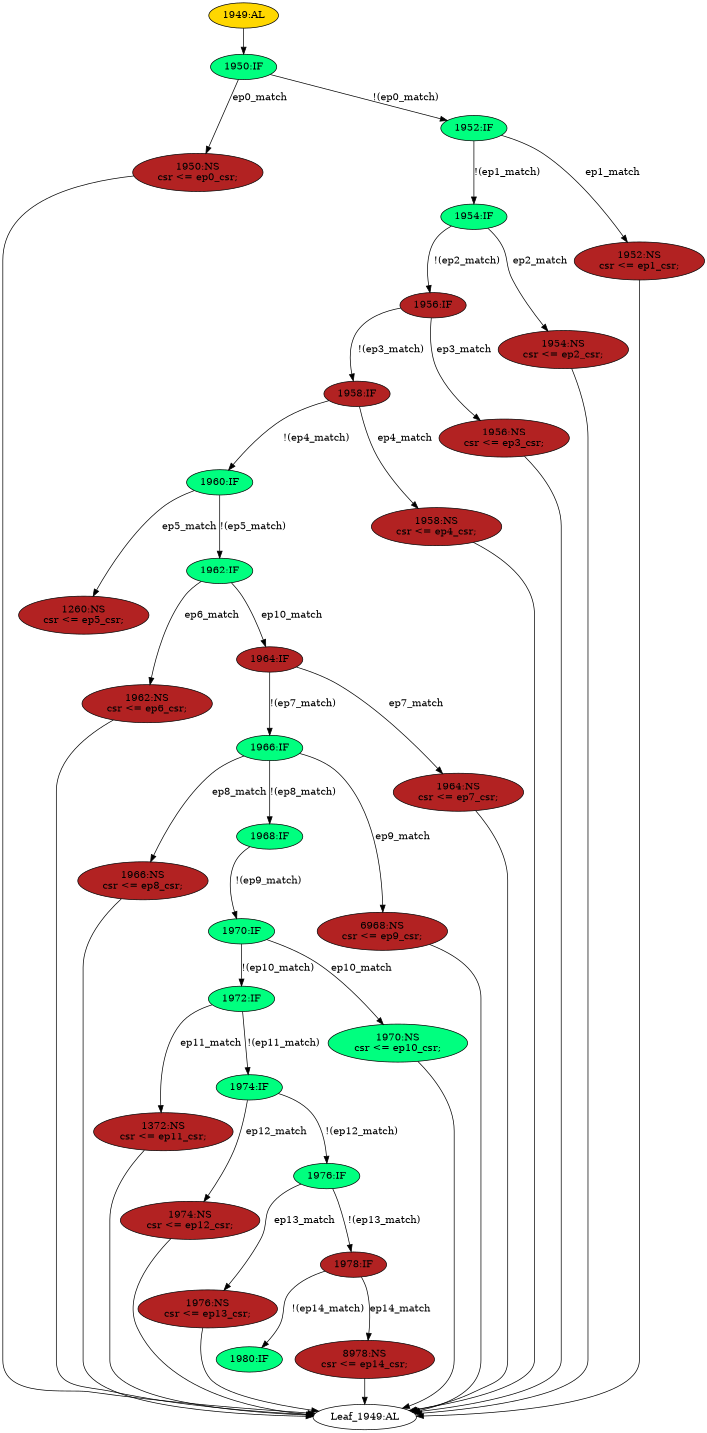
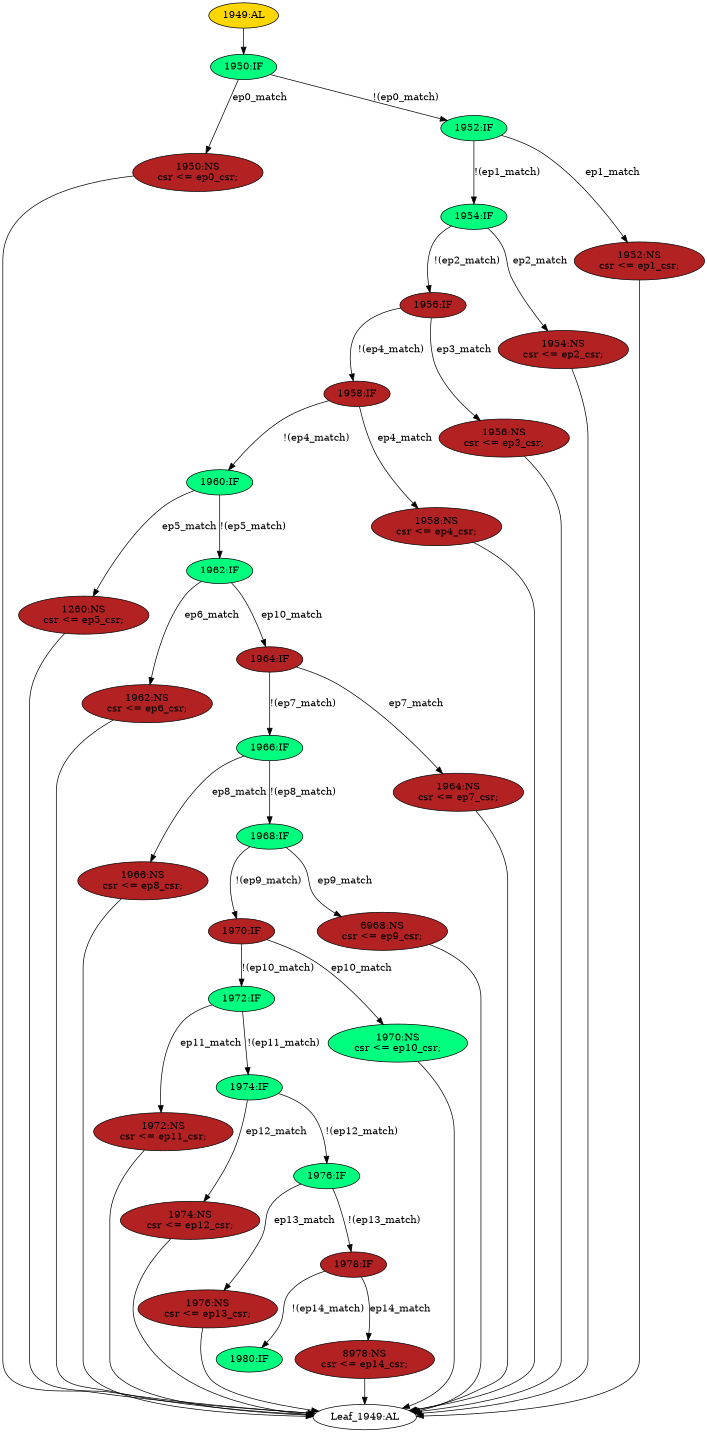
edge "1956:IF" -> "1958:IF": label "!(ep3_match)" -> "!(ep4_match)"
edge "1966:IF" -> "6968:NS csr <= ep9_csr;": now "1968:IF" -> "6968:NS csr <= ep9_csr;"
node "1970:IF": fillcolor springgreen -> firebrick
node "1372:NS csr <= ep11_csr;": label "1372:NS csr <= ep11_csr;" -> "1972:NS csr <= ep11_csr;"
edge "1260:NS csr <= ep5_csr;" -> "Leaf_1949:AL": added
